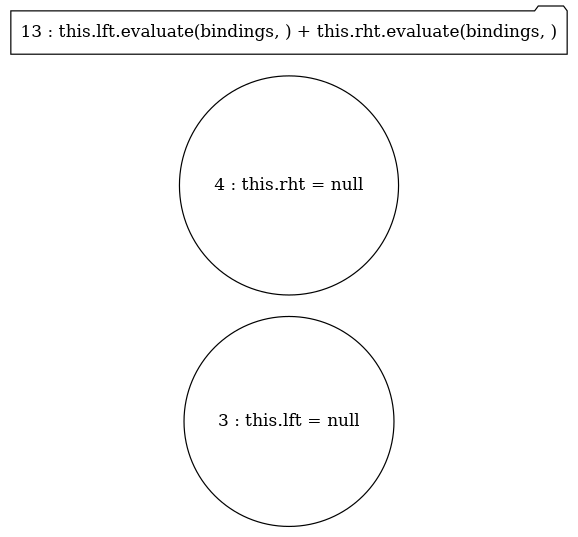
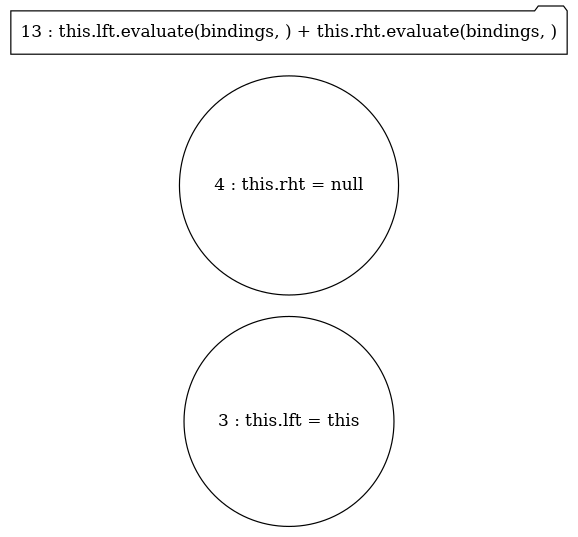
node "3 : this.lft = null": label "3 : this.lft = null" -> "3 : this.lft = this"
